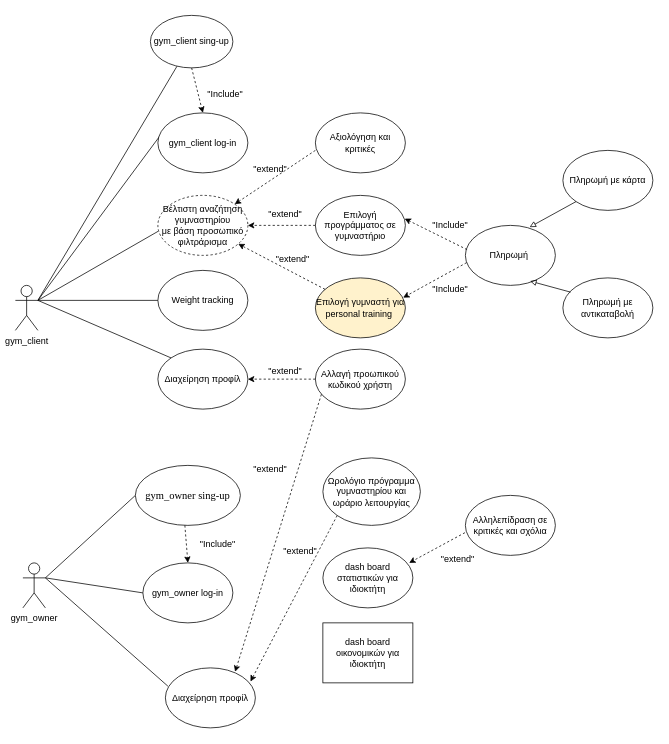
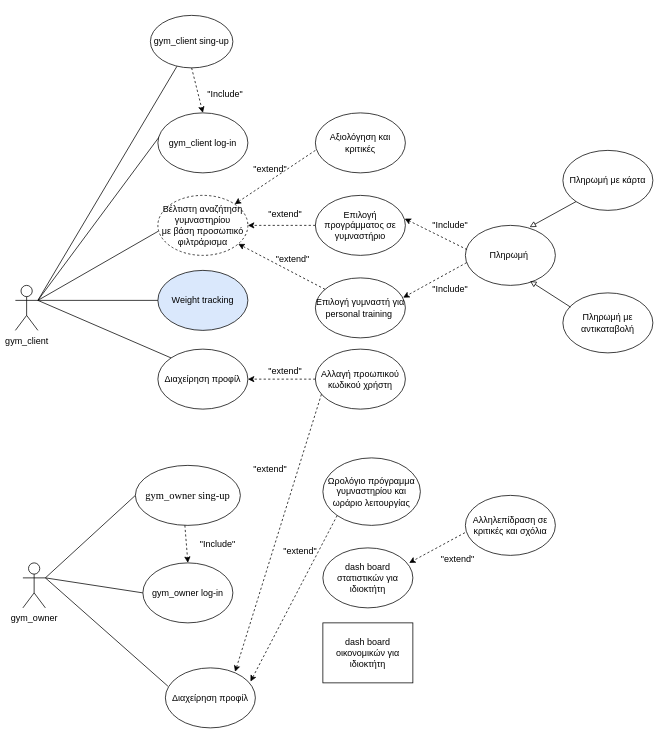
node "Weight tracking": fillcolor #ffffff -> #dae8fc
node "Επιλογή γυμναστή για personal training": fillcolor #fff2cc -> #ffffff
node "Πληρωμή με αντικαταβολή": moved (608, 308) -> (608, 323)
